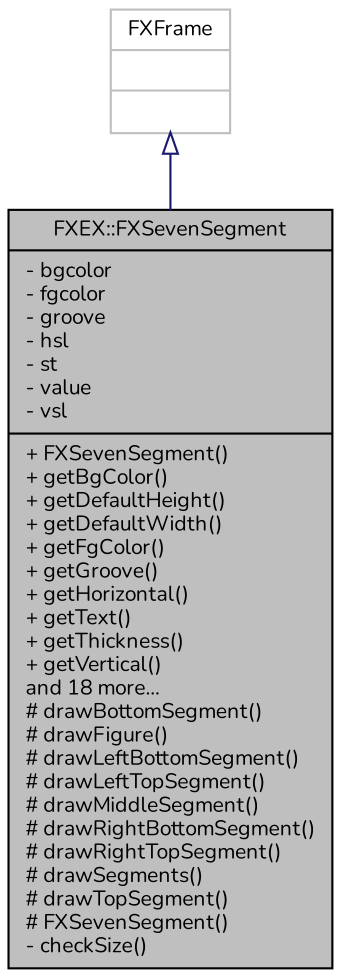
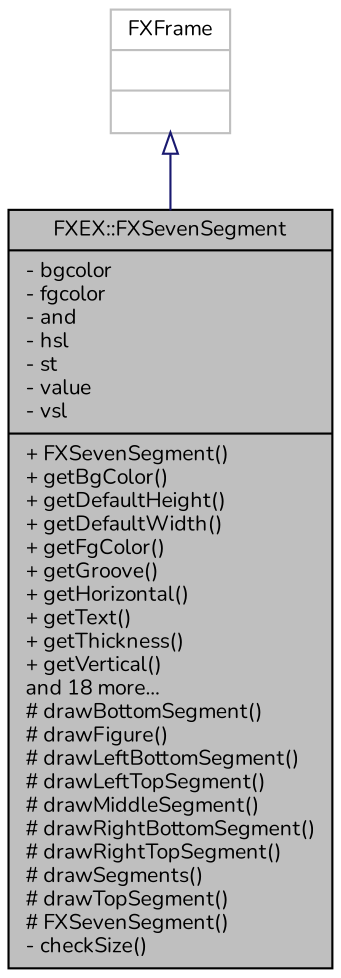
node "FXEX::FXSevenSegment": text "- groove" -> "- and"
